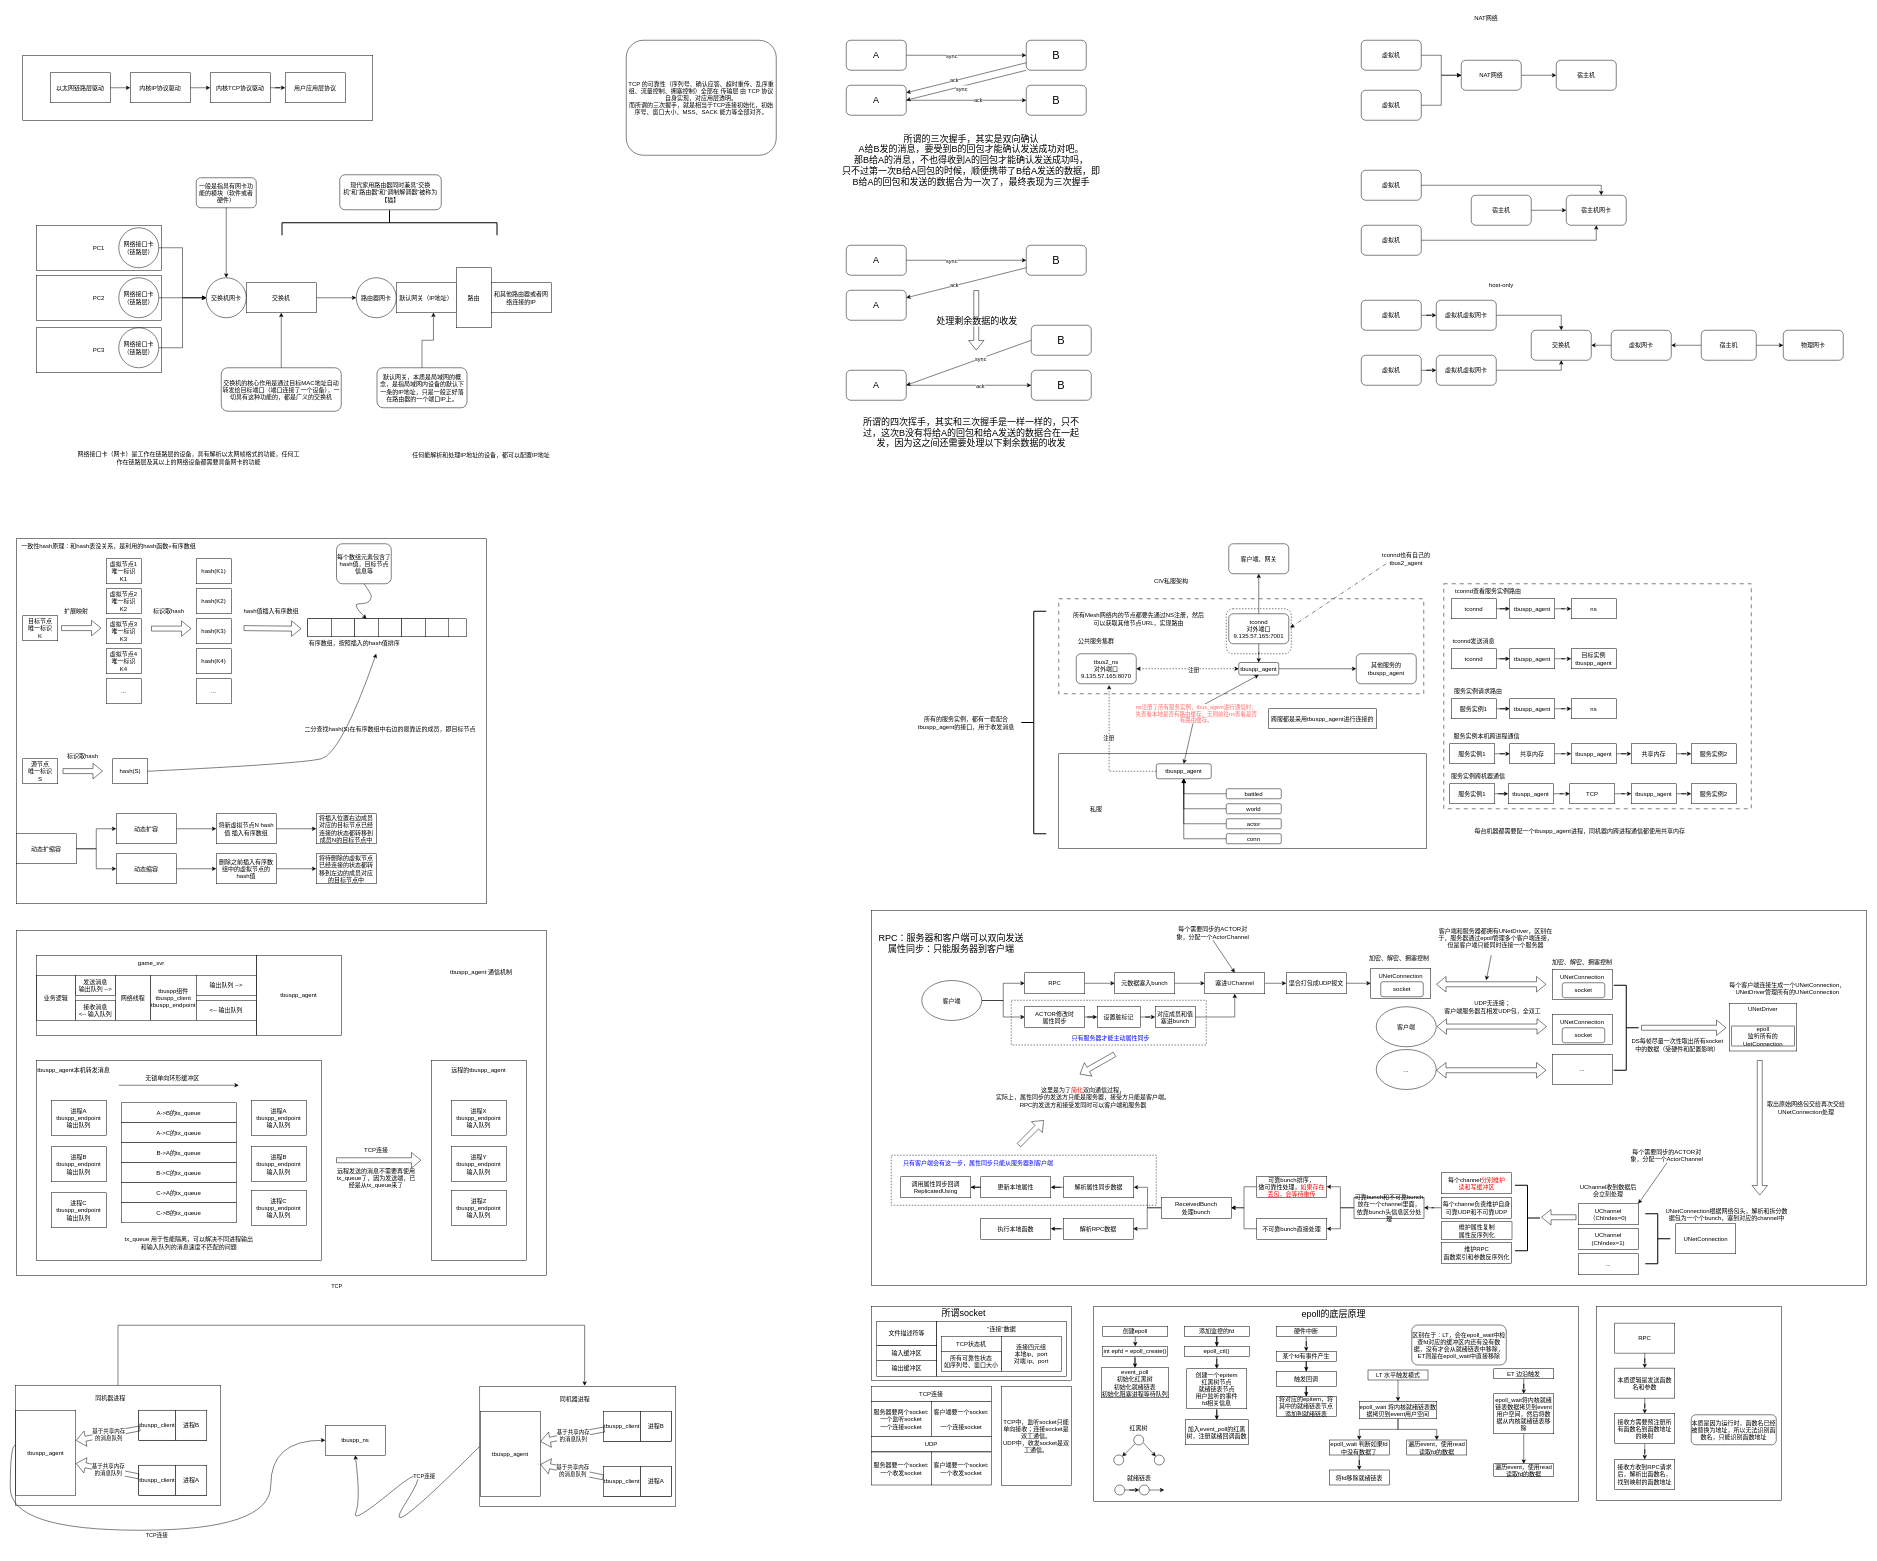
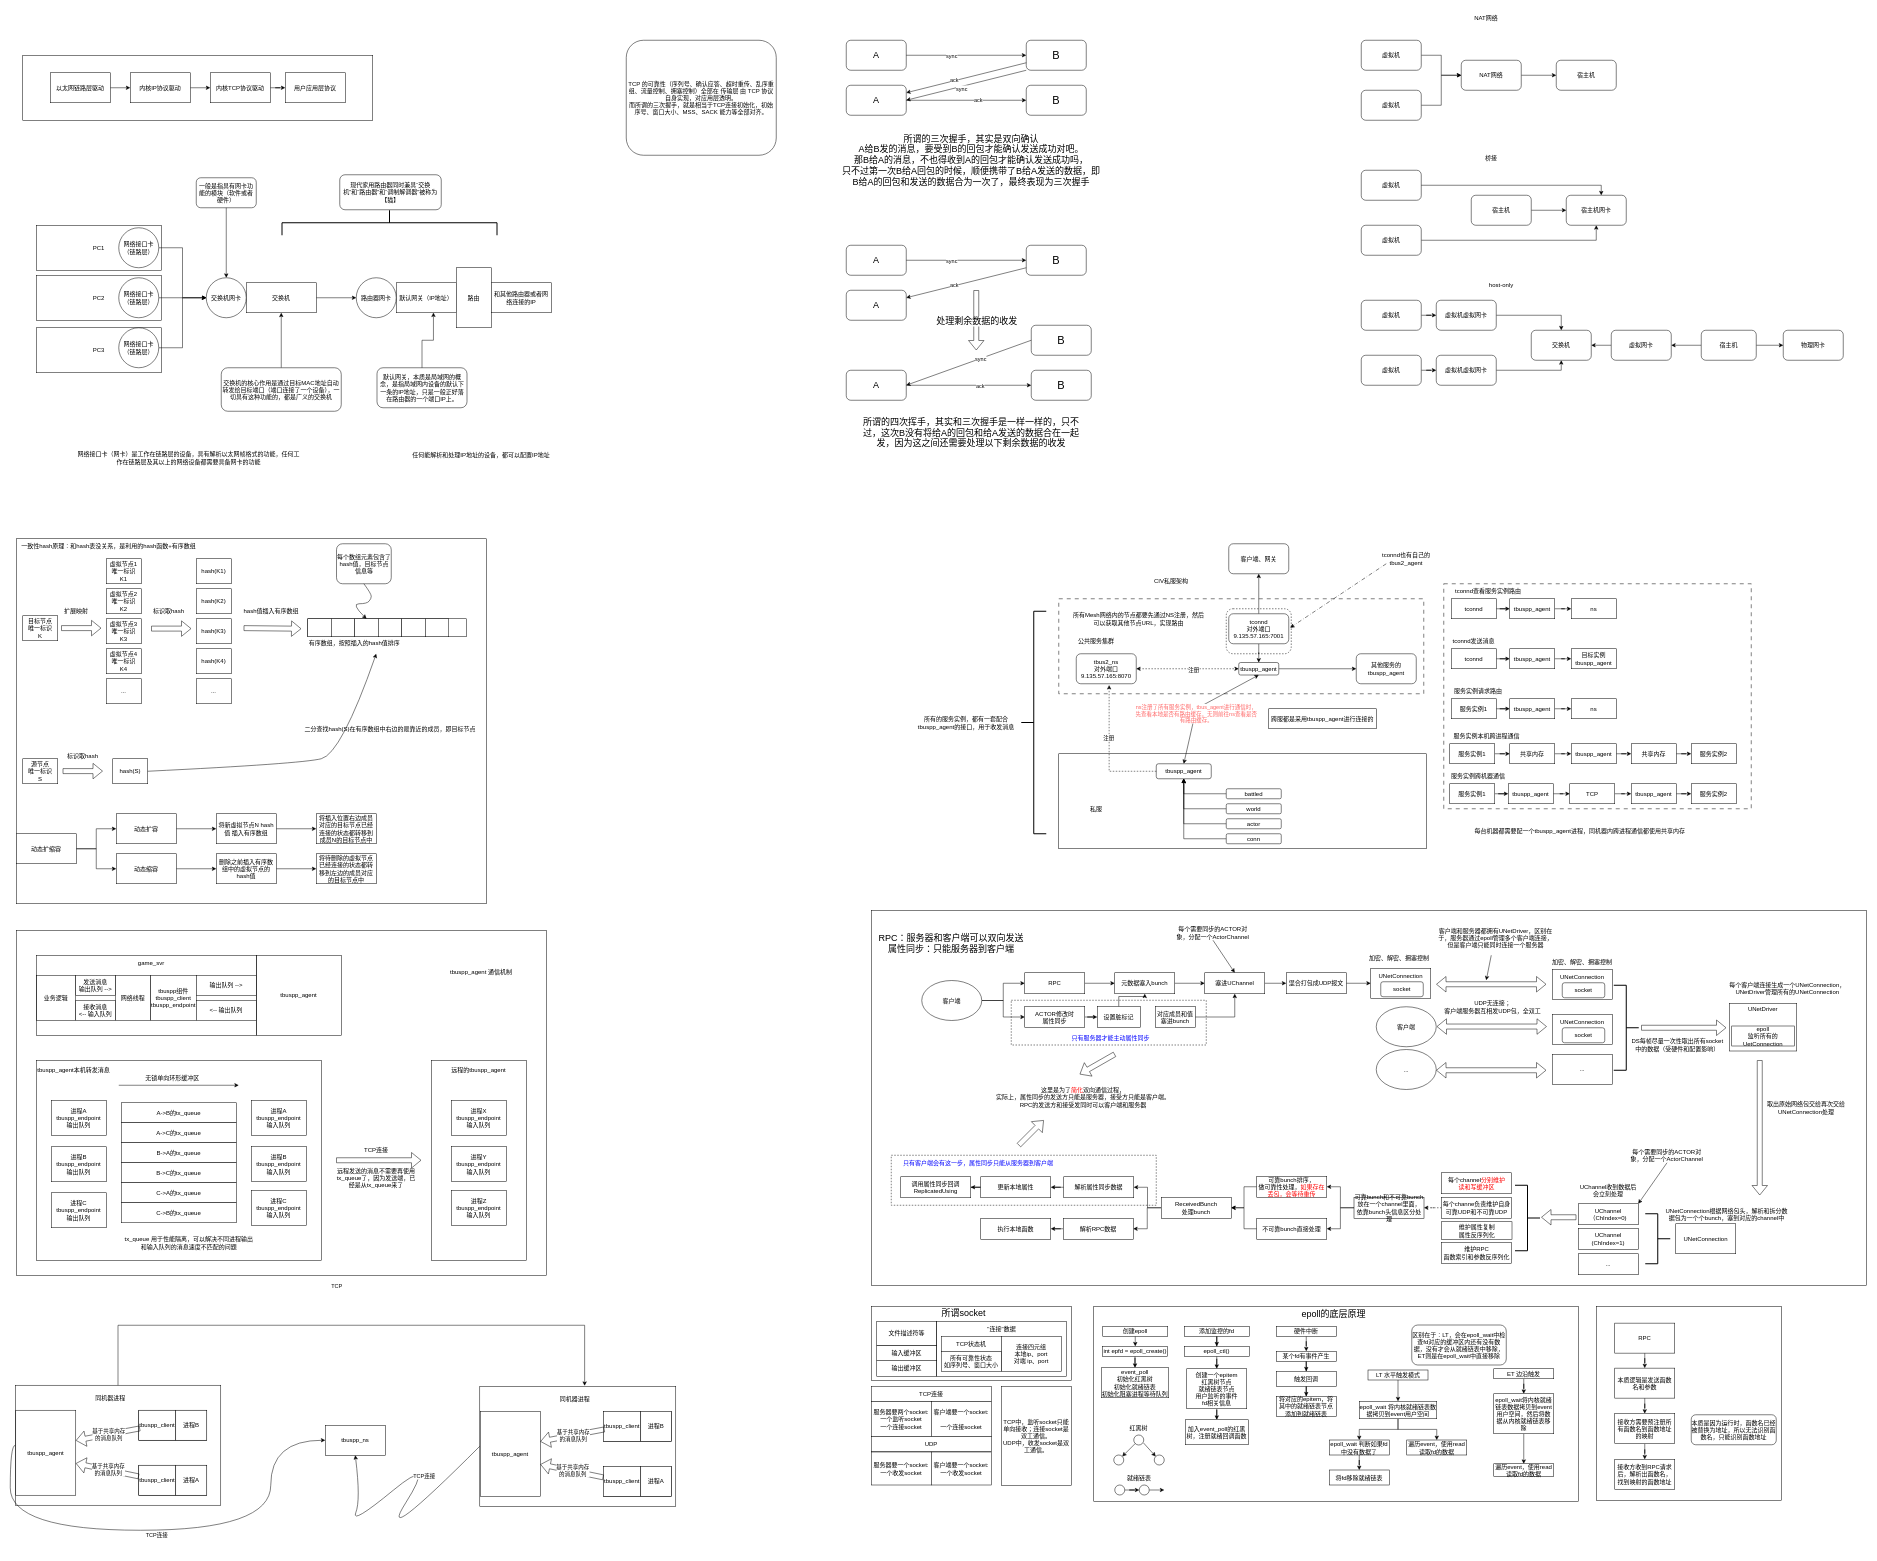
node "桥接": added
edge "设置脏标记" -> "对应成员和值塞进bunch": now "设置脏标记" -> "元数据塞入bunch"
edge "每个channe负责维护自身可靠UDP和不可靠UDP" -> "可靠bunch和不可靠bunch放在一个channel里面，依靠bunch头信息区分处理": style solid -> dashed
